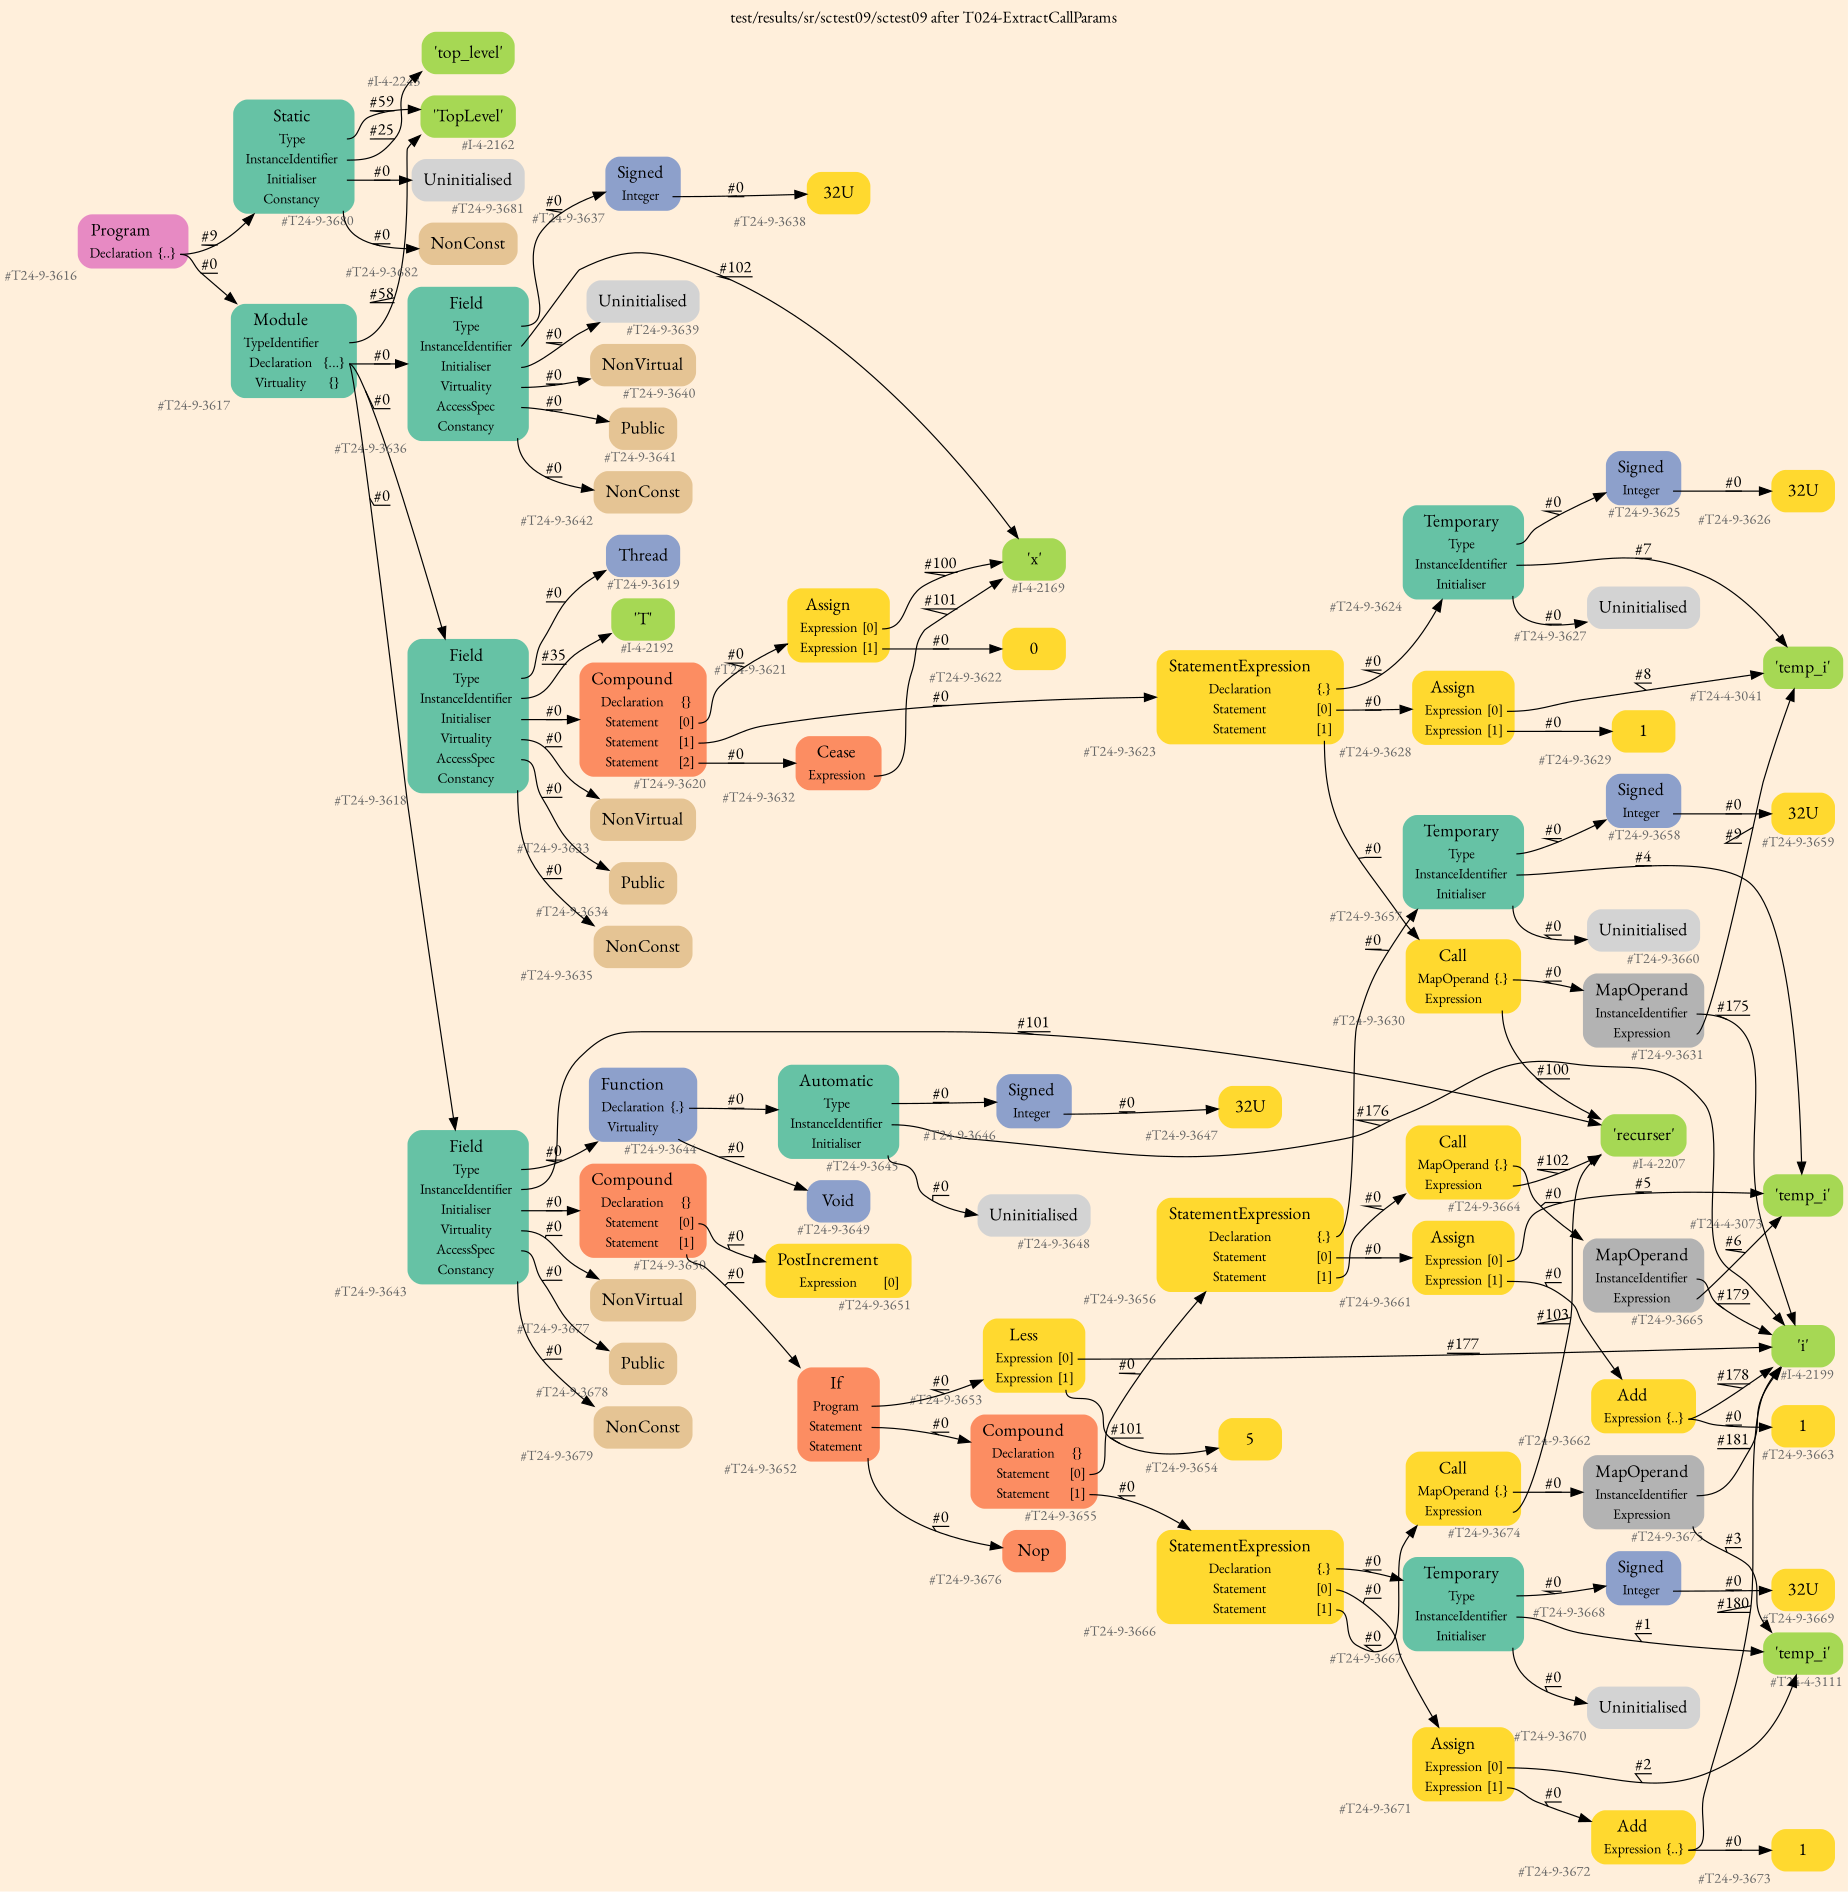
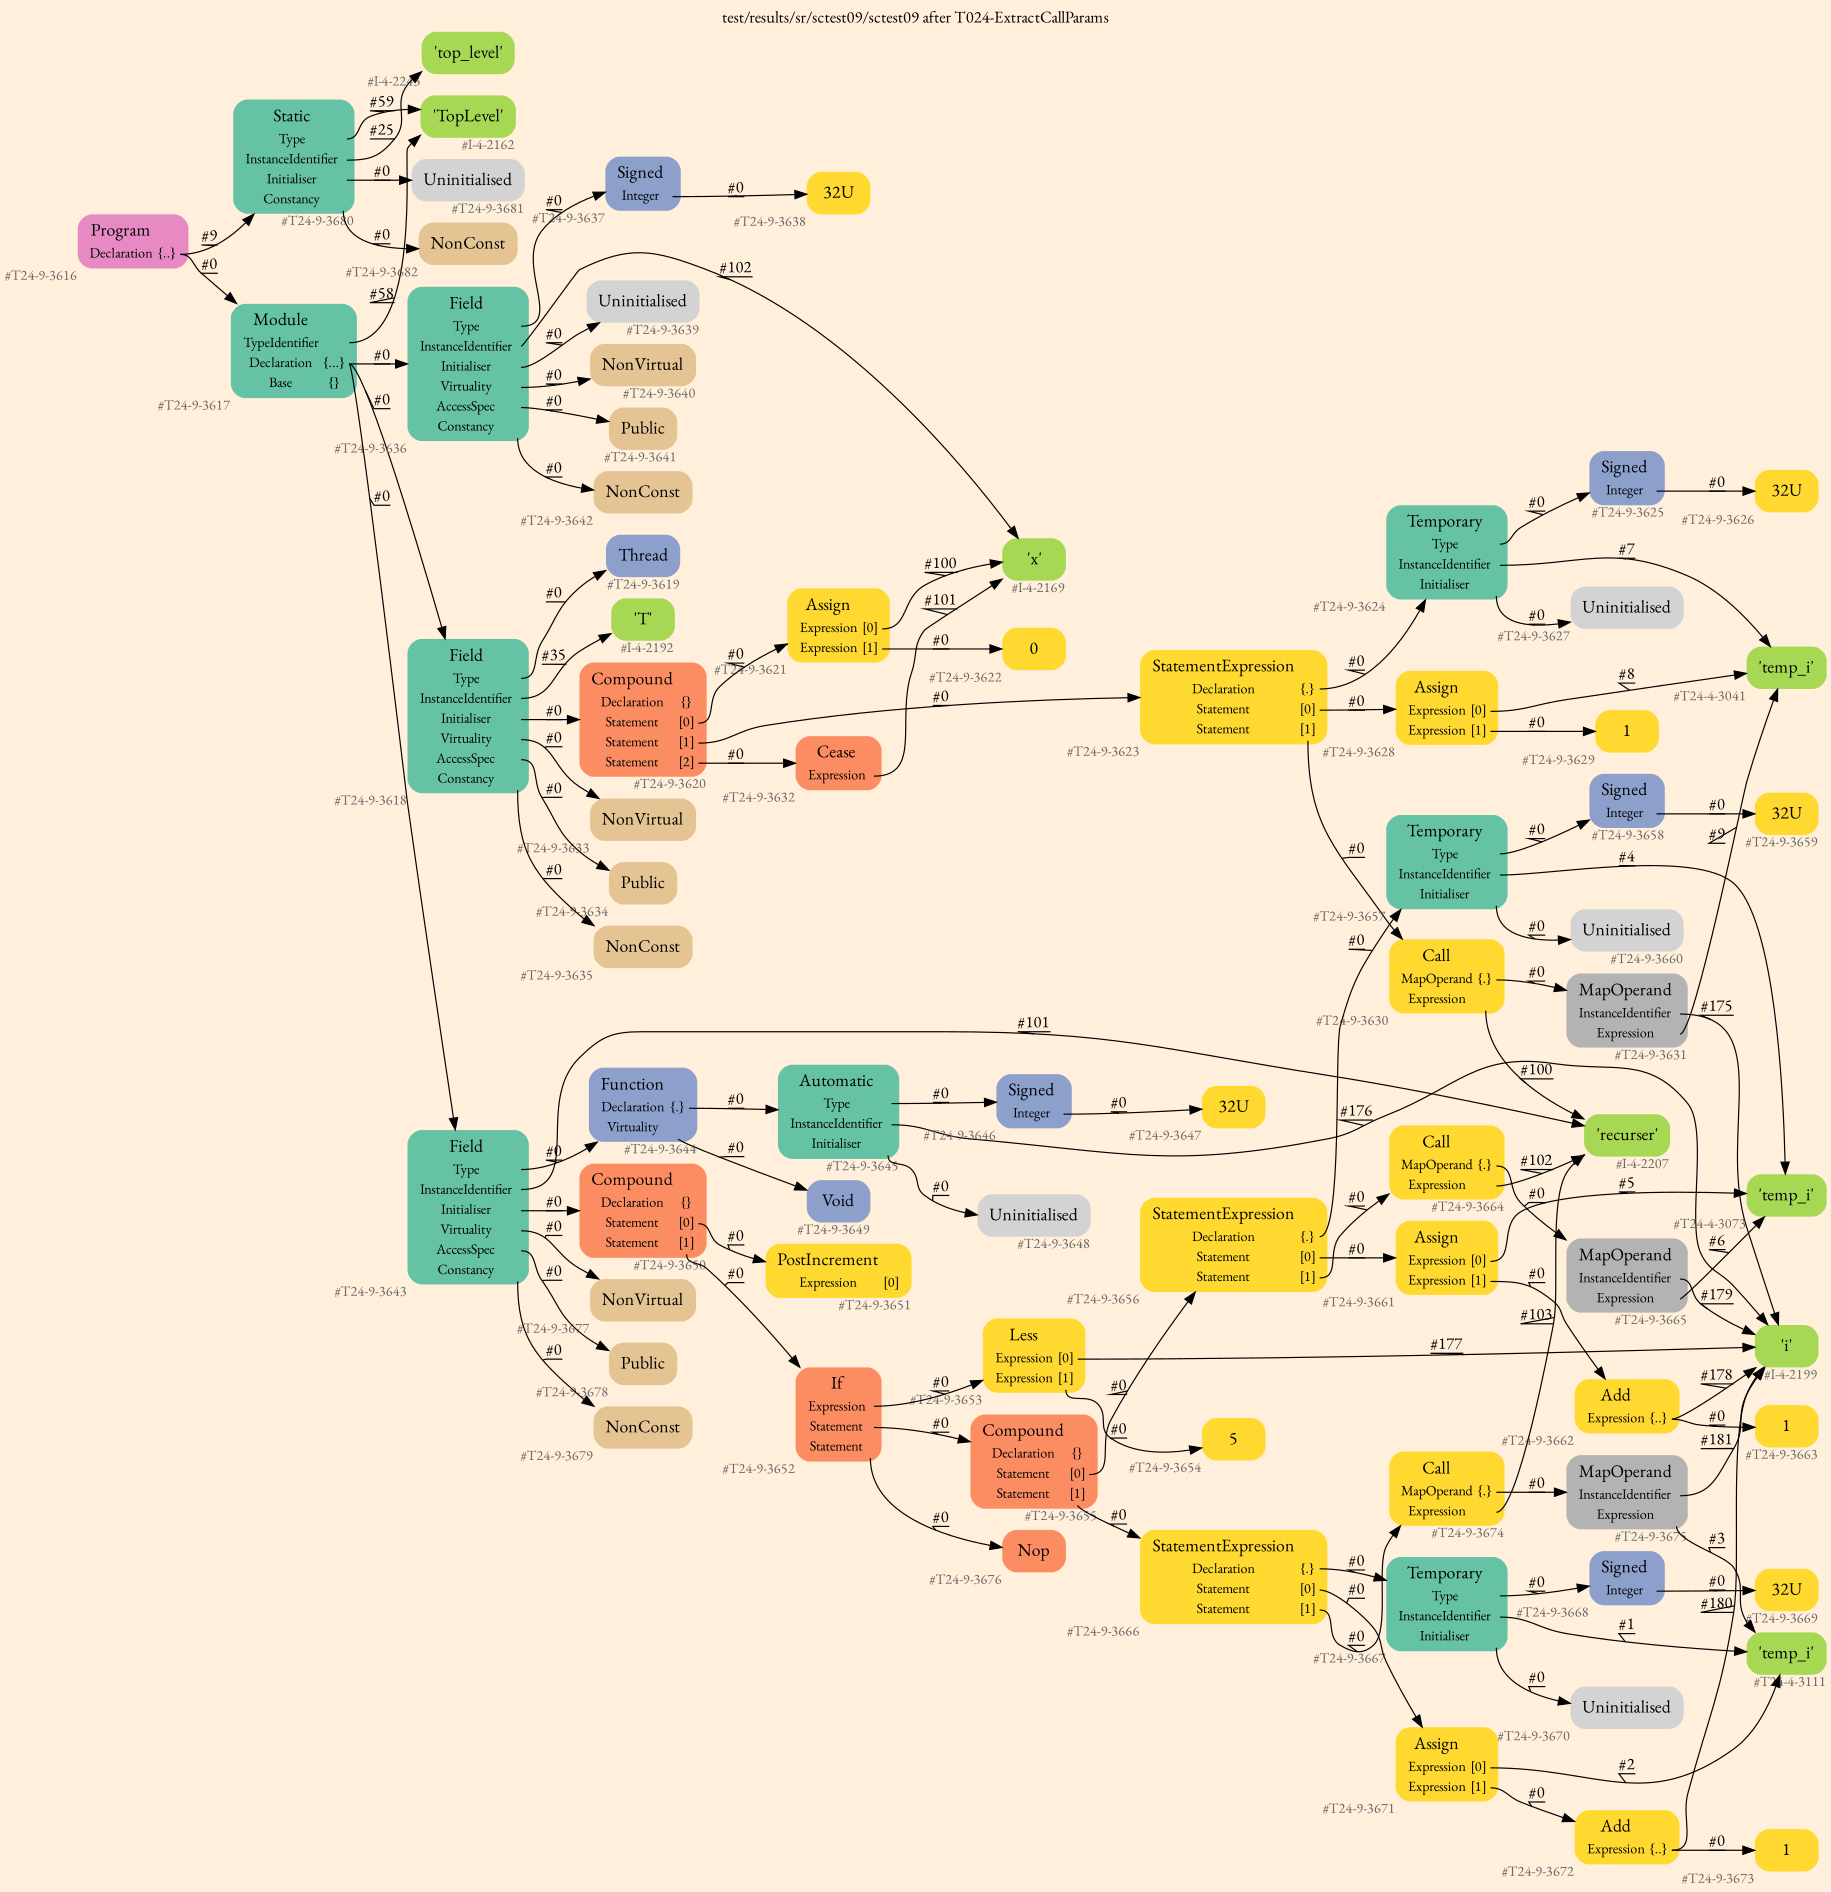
node "Module": text "Virtuality" -> "Base"
node "If": text "Program" -> "Expression"
edge "Less" -> "5": label "#101" -> "#0"
